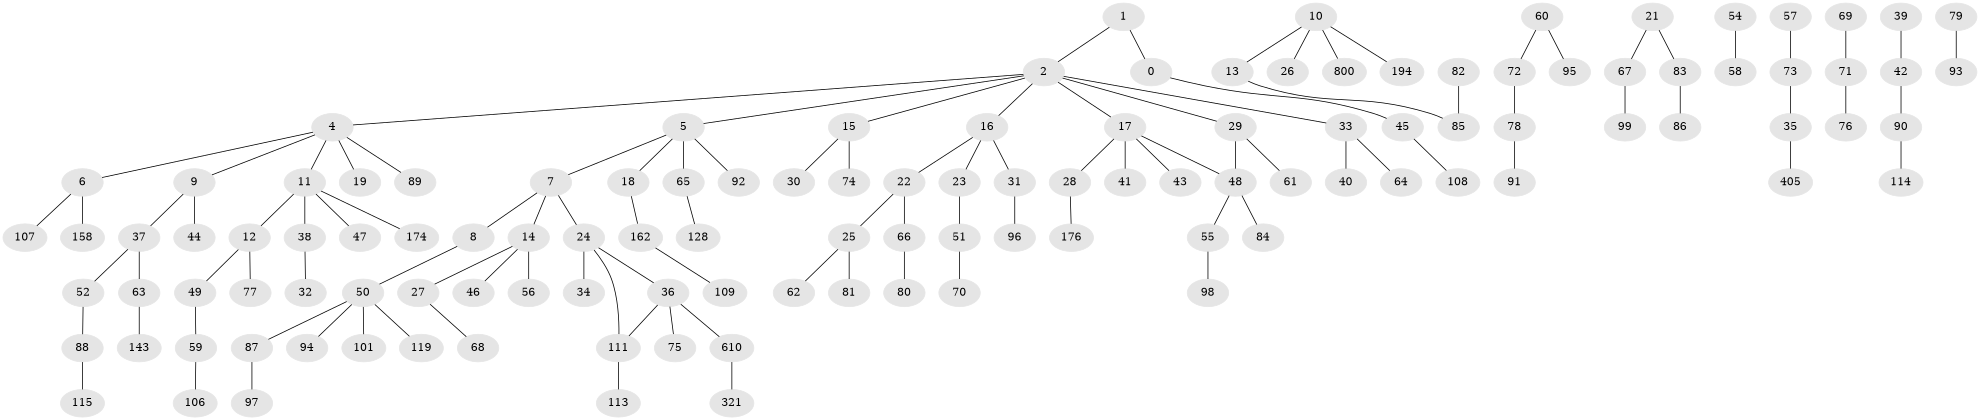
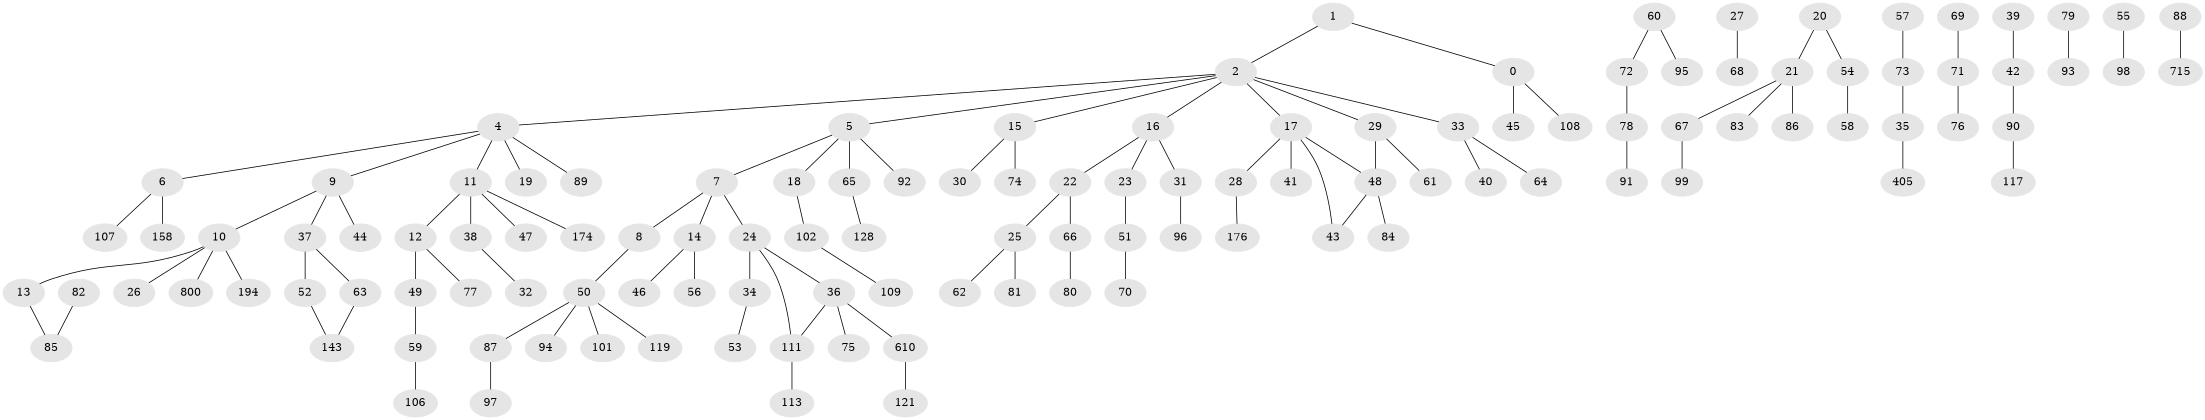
node "20": added
edge "83" -- "86": now "21" -- "86"
edge "45" -- "108": now "0" -- "108"
node "114": label "114" -> "117"
edge "9" -- "10": added
edge "48" -- "55": now "48" -- "43"
node "162": label "162" -> "102"
edge "14" -- "27": removed
edge "52" -- "88": now "52" -- "143"
node "53": added
node "115": label "115" -> "715"
node "321": label "321" -> "121"
